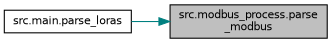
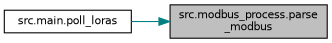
node "src.main.parse_loras": label "src.main.parse_loras" -> "src.main.poll_loras"
